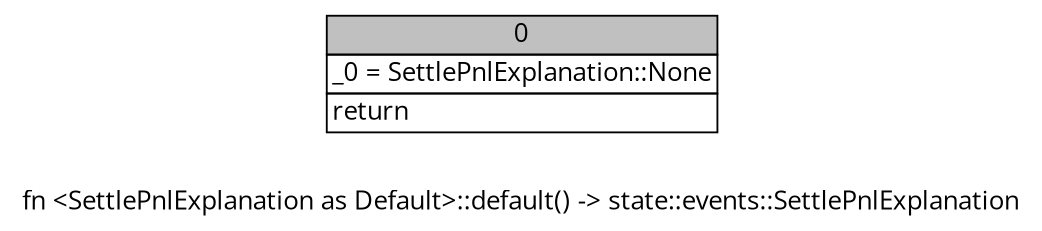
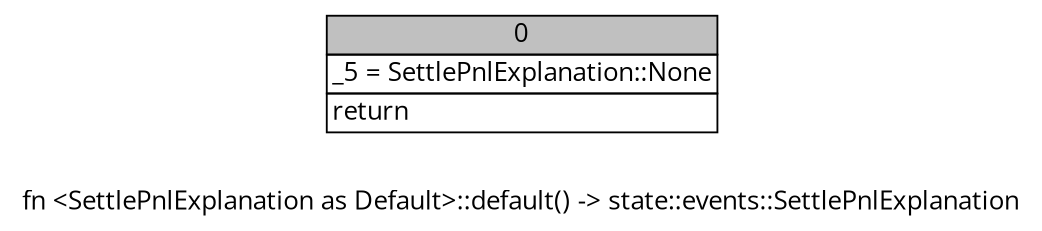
node "0": text "_0 = SettlePnlExplanation::None" -> "_5 = SettlePnlExplanation::None"
